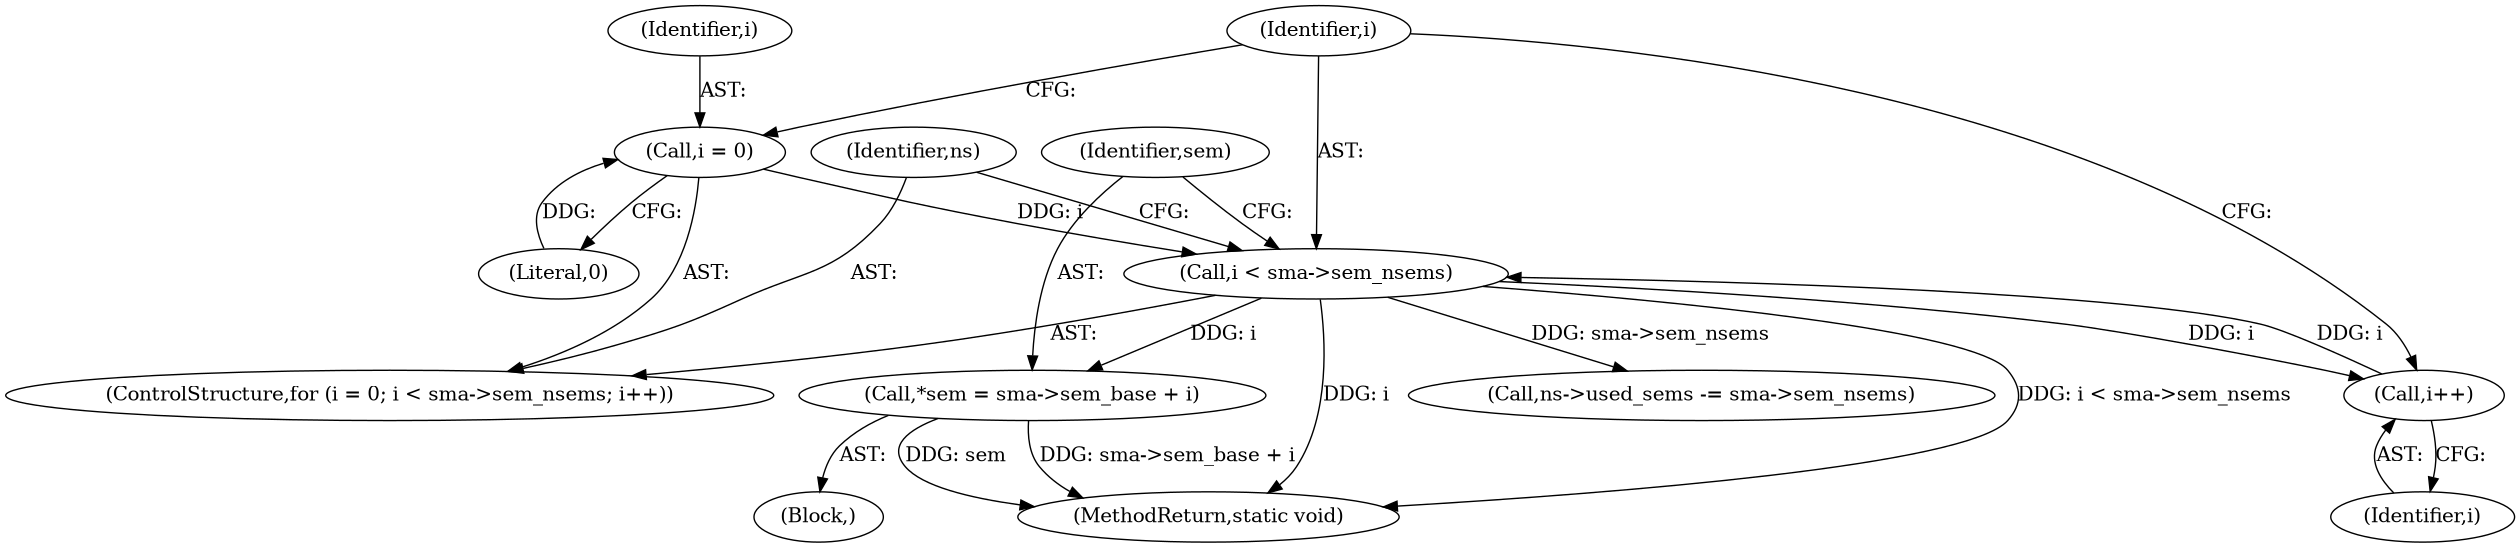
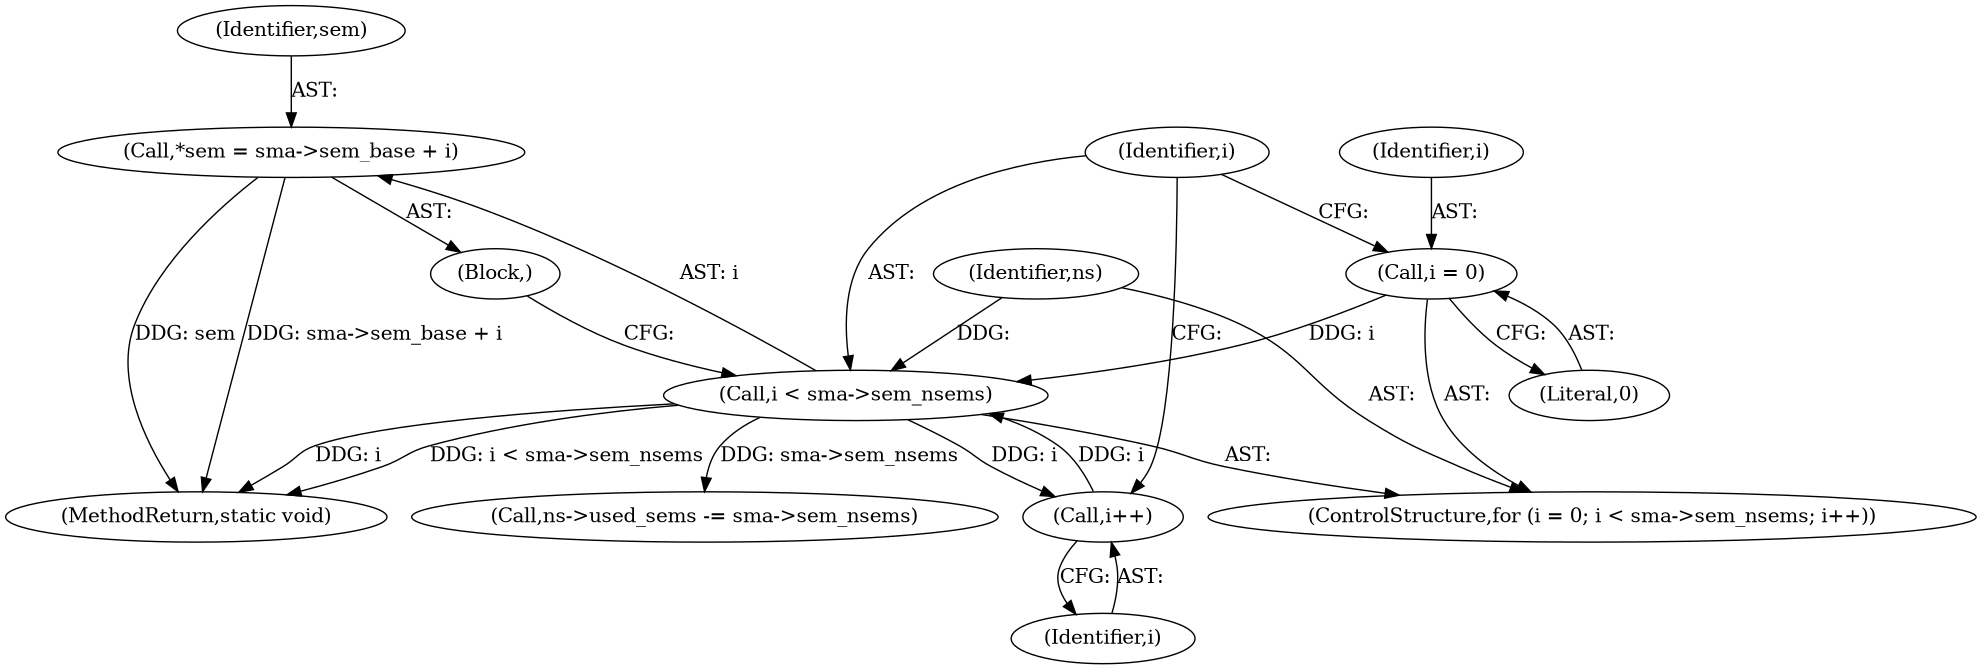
edge "(Identifier,sem)" -> "(Call,i < sma->sem_nsems)": now "(Block,)" -> "(Call,i < sma->sem_nsems)"
edge "(Literal,0)" -> "(Call,i = 0)": label "DDG: " -> "AST: "
edge "(Identifier,ns)" -> "(Call,i < sma->sem_nsems)": label "CFG: " -> "DDG: "
edge "(Call,i < sma->sem_nsems)" -> "(Call,*sem = sma->sem_base + i)": label "DDG: i" -> "AST: i"
